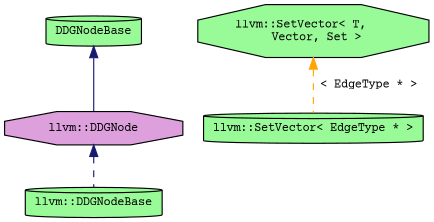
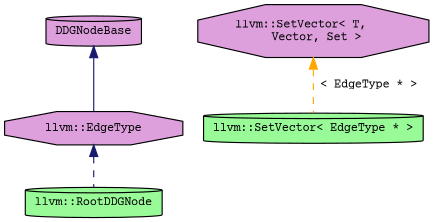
node "DDGNodeBase": fillcolor palegreen -> plum
node "llvm::SetVector< T, Vector, Set >": fillcolor palegreen -> plum
node "llvm::DDGNode": label "llvm::DDGNode" -> "llvm::EdgeType"
node "llvm::DDGNodeBase": label "llvm::DDGNodeBase" -> "llvm::RootDDGNode"
